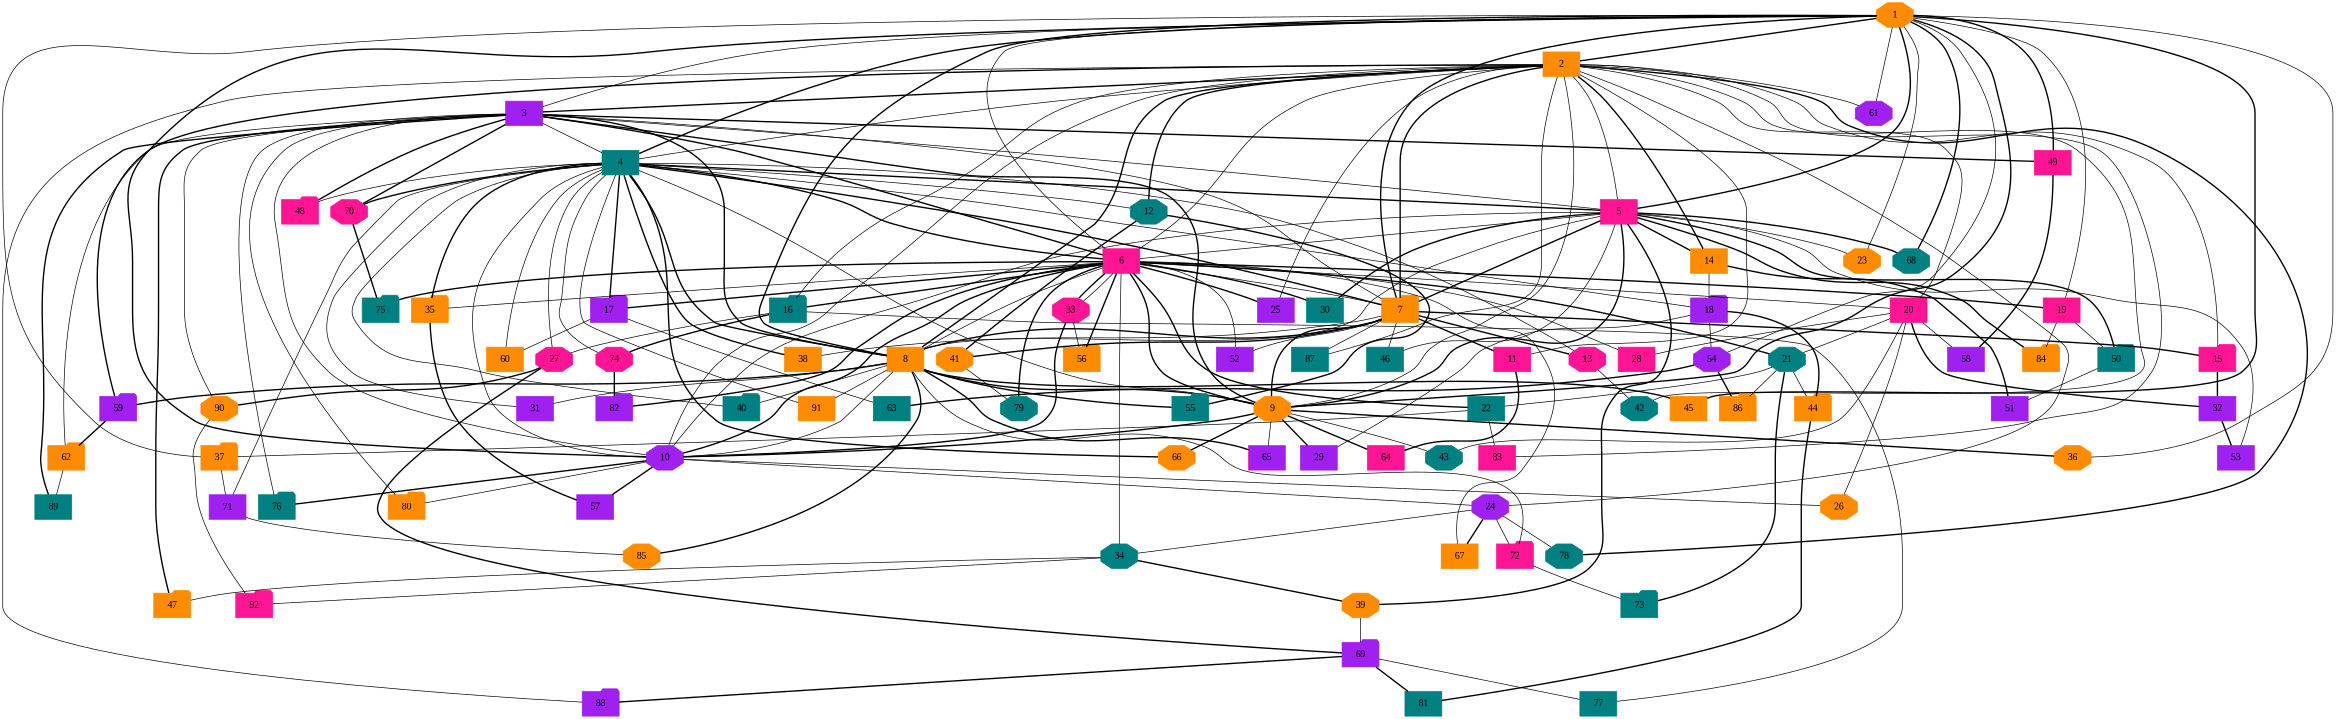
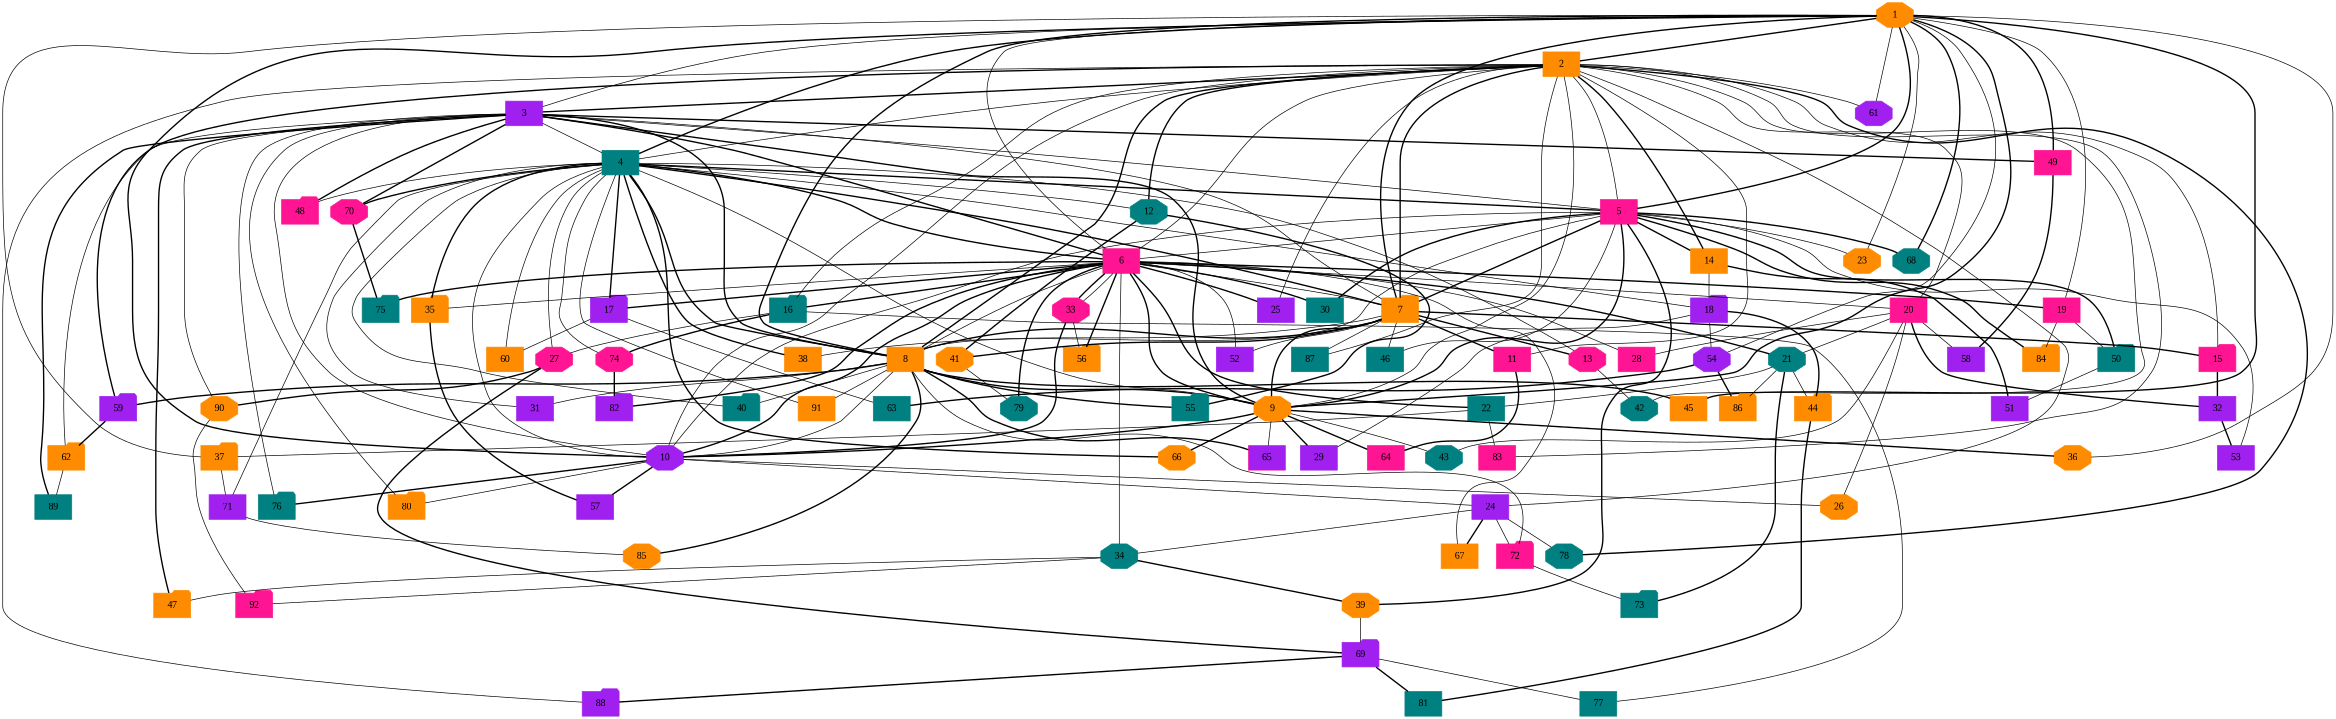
node "24": shape octagon -> box
